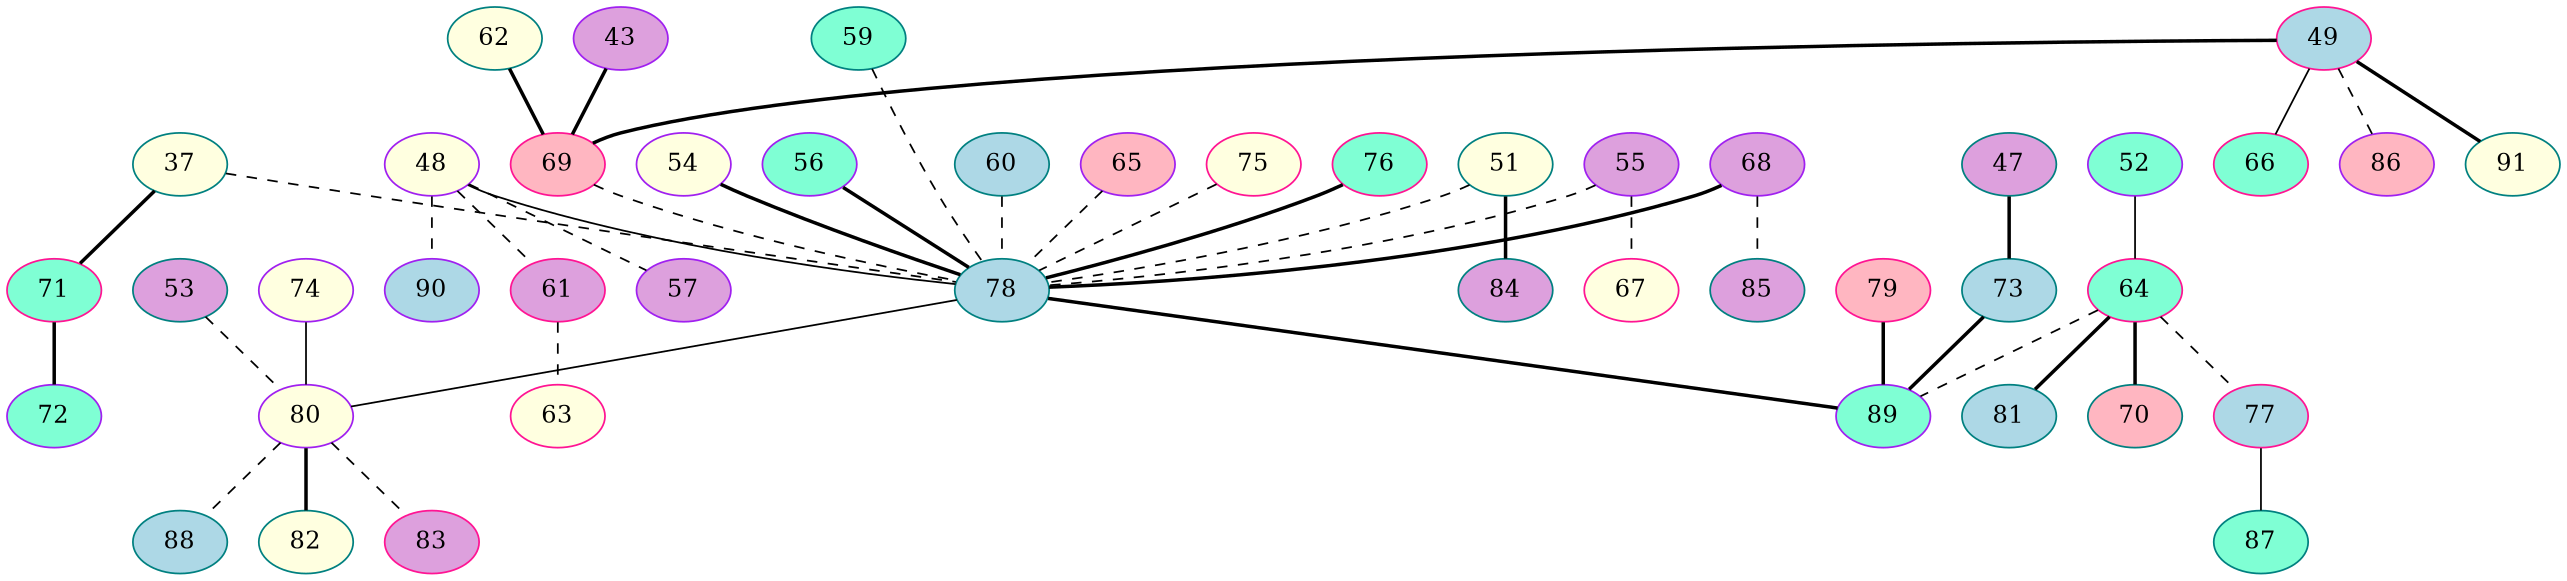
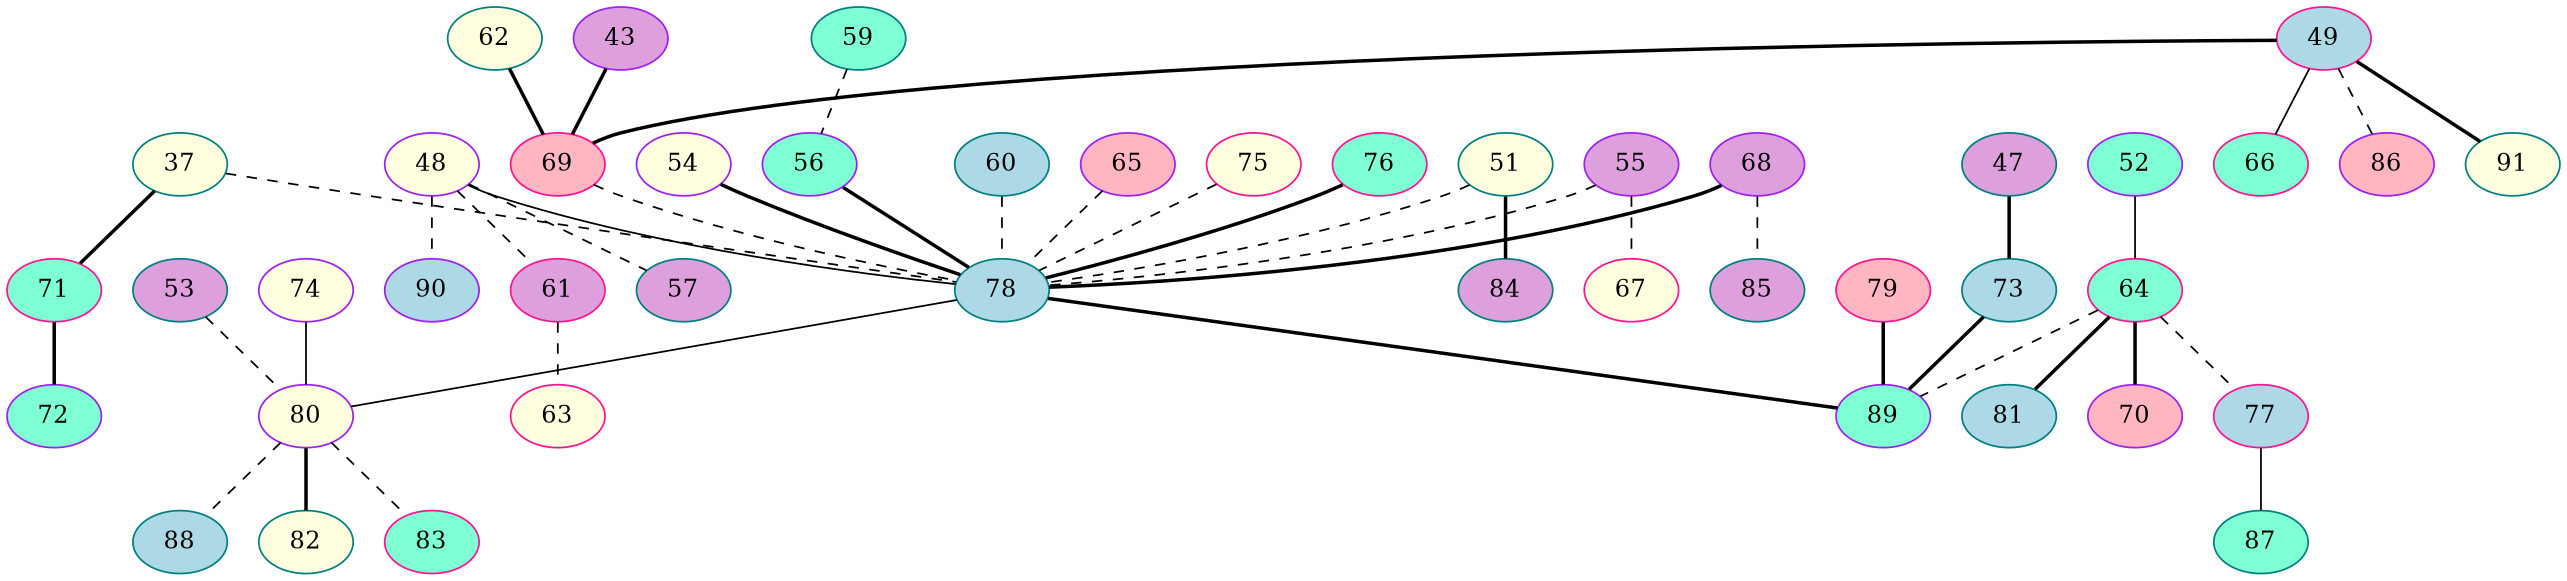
edge "59" -- "78": now "59" -- "56"
node "57": color purple -> teal
node "70": color teal -> purple
node "83": fillcolor plum -> aquamarine
